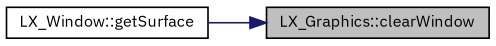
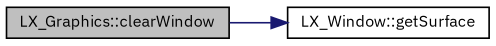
edge "LX_Window::getSurface" -> "LX_Graphics::clearWindow": reversed
